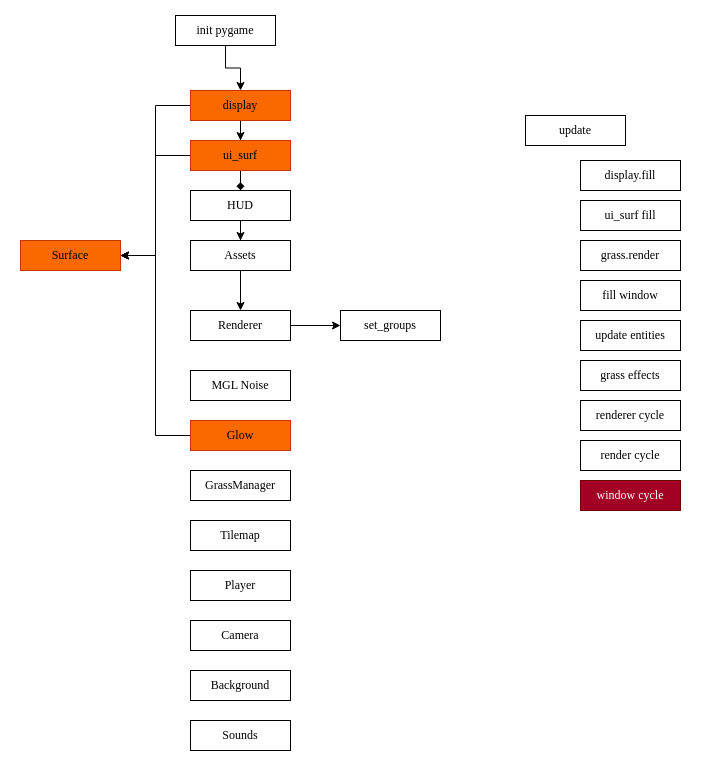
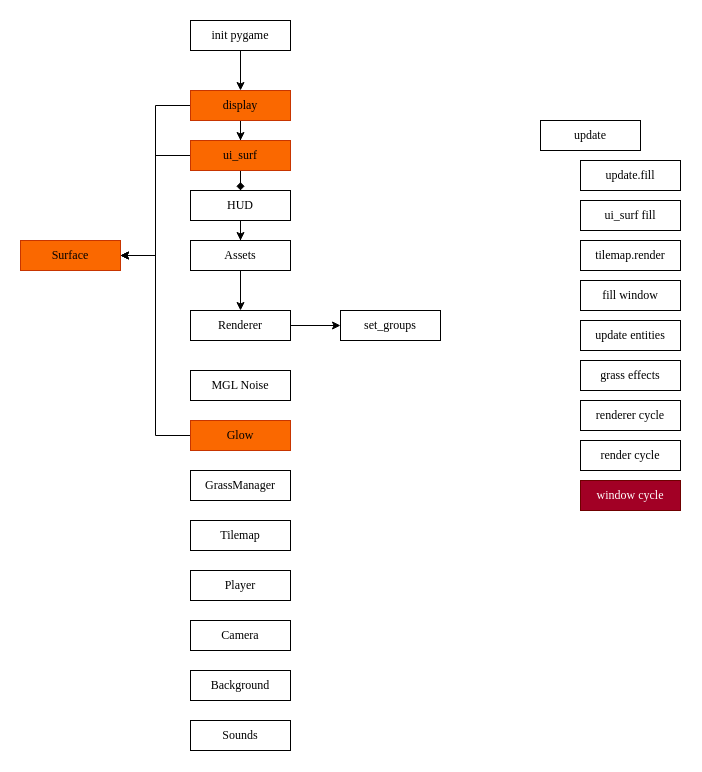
node "init pygame": moved (226, 31) -> (241, 36)
node "update": moved (576, 131) -> (591, 136)
node "display.fill": label "display.fill" -> "update.fill"
node "grass.render": label "grass.render" -> "tilemap.render"
